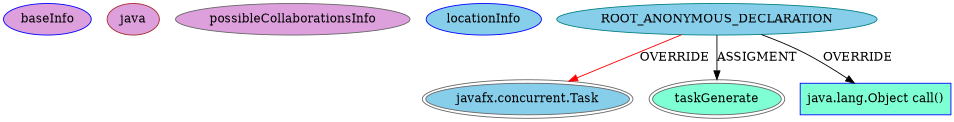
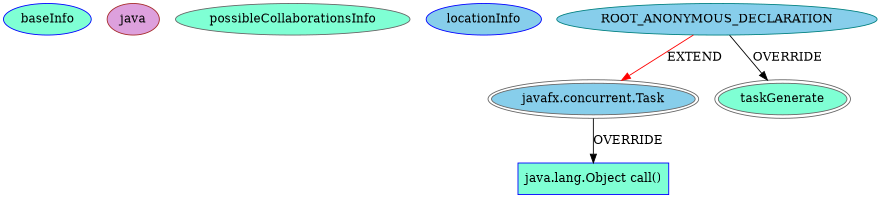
node "baseInfo": fillcolor plum -> aquamarine
node "possibleCollaborationsInfo": fillcolor plum -> aquamarine
edge "ROOT_ANONYMOUS_DECLARATION" -> "java.lang.Object call()": now "javafx.concurrent.Task" -> "java.lang.Object call()"
edge "ROOT_ANONYMOUS_DECLARATION" -> "javafx.concurrent.Task": label "OVERRIDE" -> "EXTEND"
edge "ROOT_ANONYMOUS_DECLARATION" -> "taskGenerate": label "ASSIGMENT" -> "OVERRIDE"
